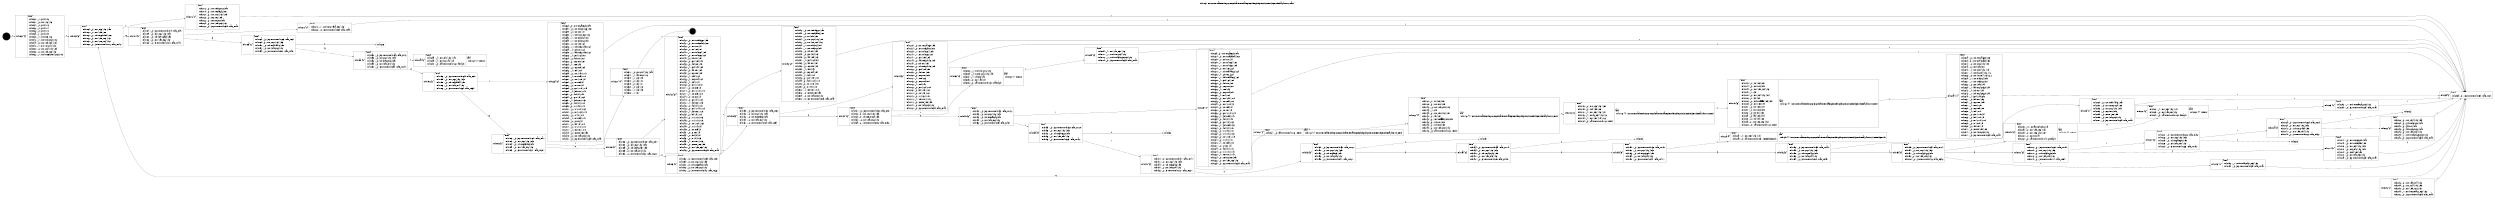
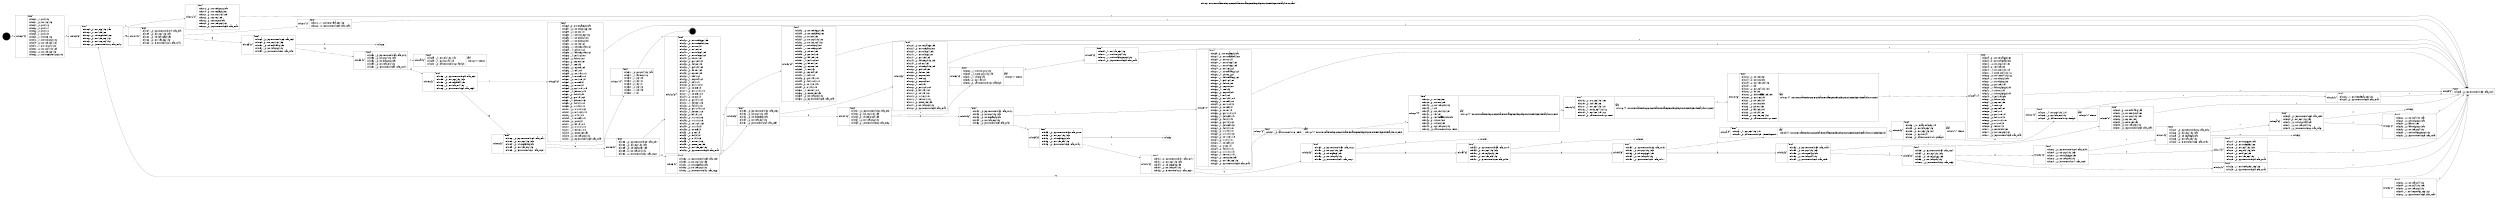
edge "0x401fef [25]" -> "0x4022b0 [23]": now "0x4022a7 [9]" -> "0x4022b0 [23]"
